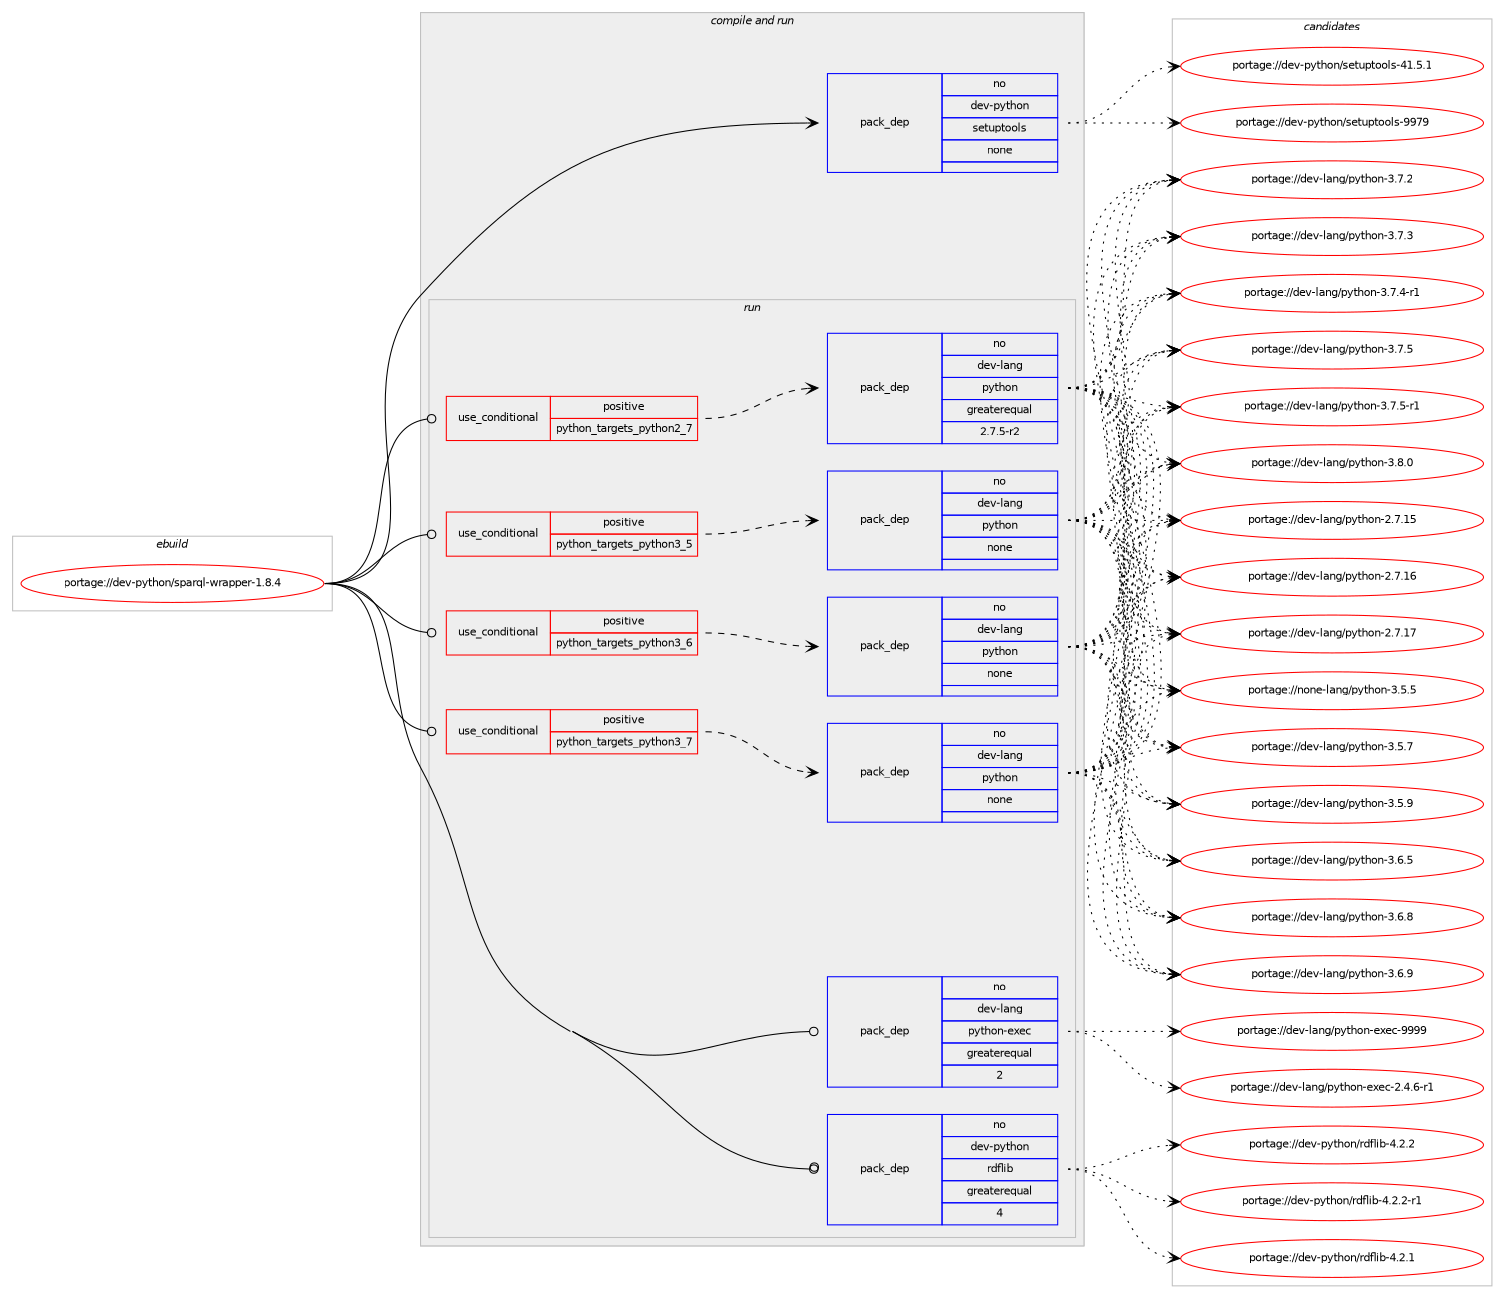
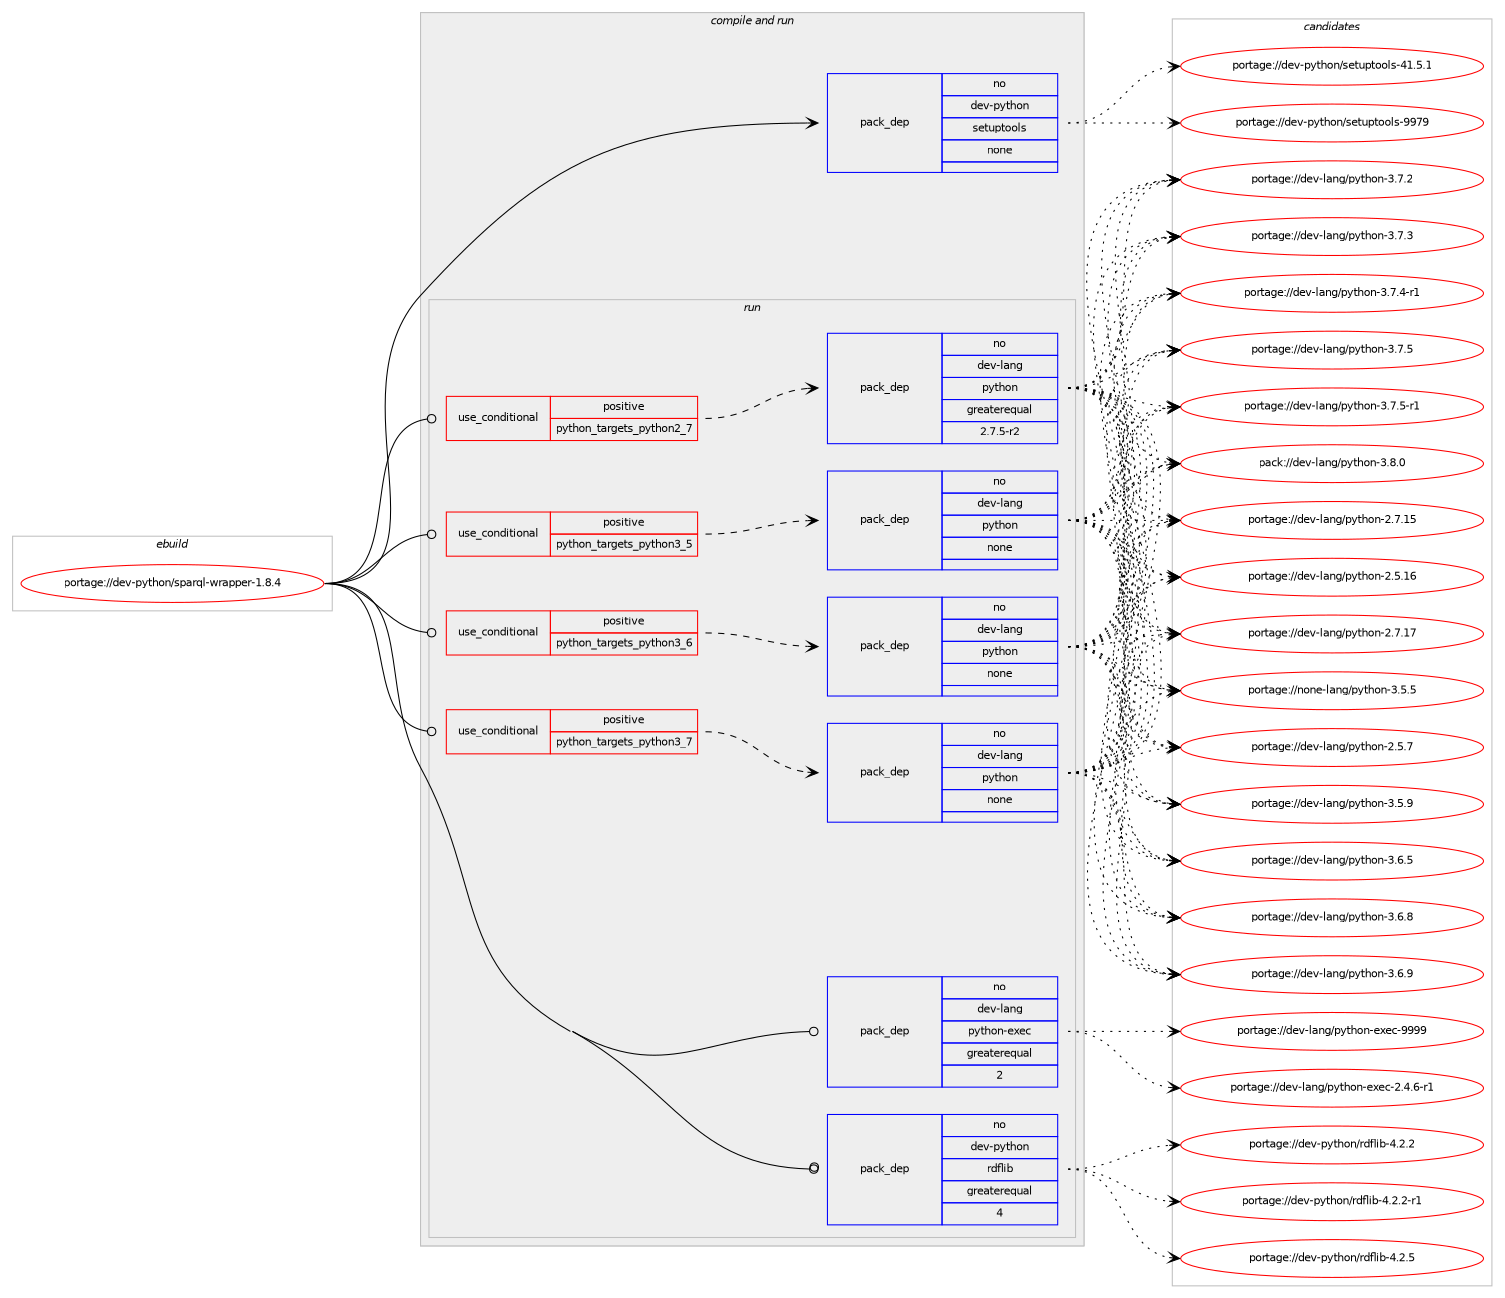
node "portage://dev-lang/python-3.8.0": label "portage://dev-lang/python-3.8.0" -> "pack://dev-lang/python-3.8.0"
node "portage://dev-lang/python-2.7.16": label "portage://dev-lang/python-2.7.16" -> "portage://dev-lang/python-2.5.16"
node "portage://dev-lang/python-3.5.7": label "portage://dev-lang/python-3.5.7" -> "portage://dev-lang/python-2.5.7"
node "portage://dev-python/rdflib-4.2.1": label "portage://dev-python/rdflib-4.2.1" -> "portage://dev-python/rdflib-4.2.5"
